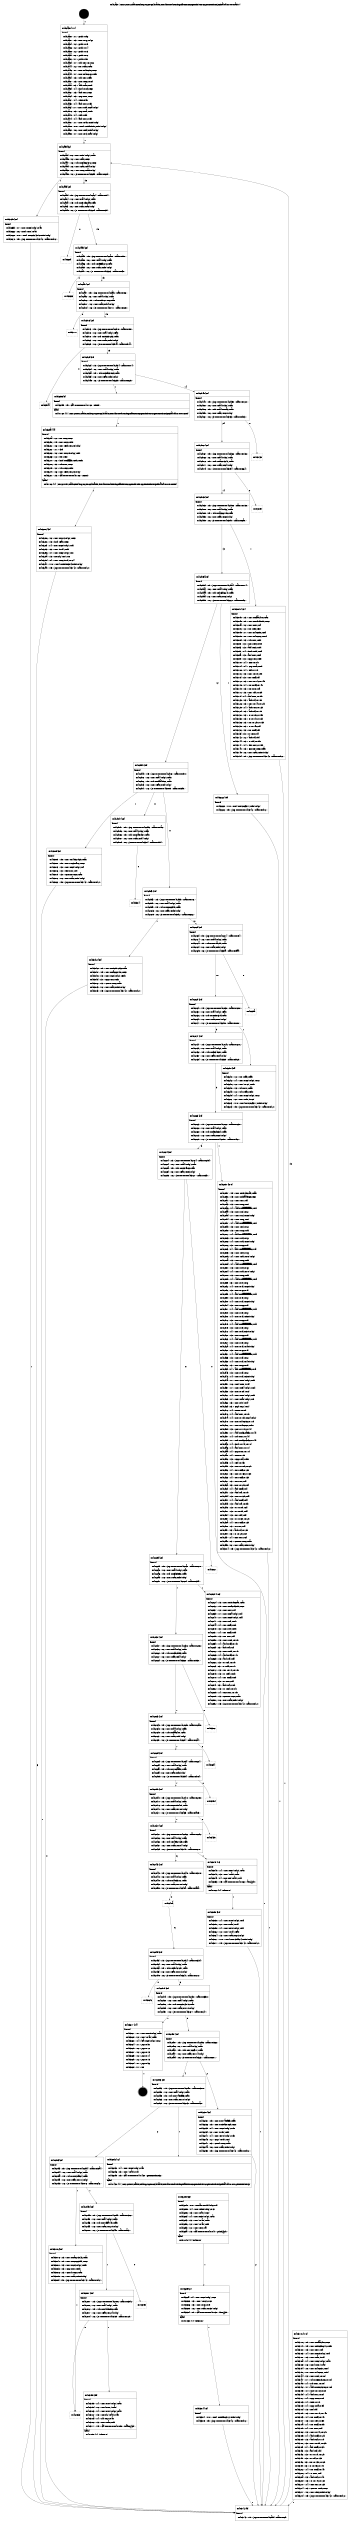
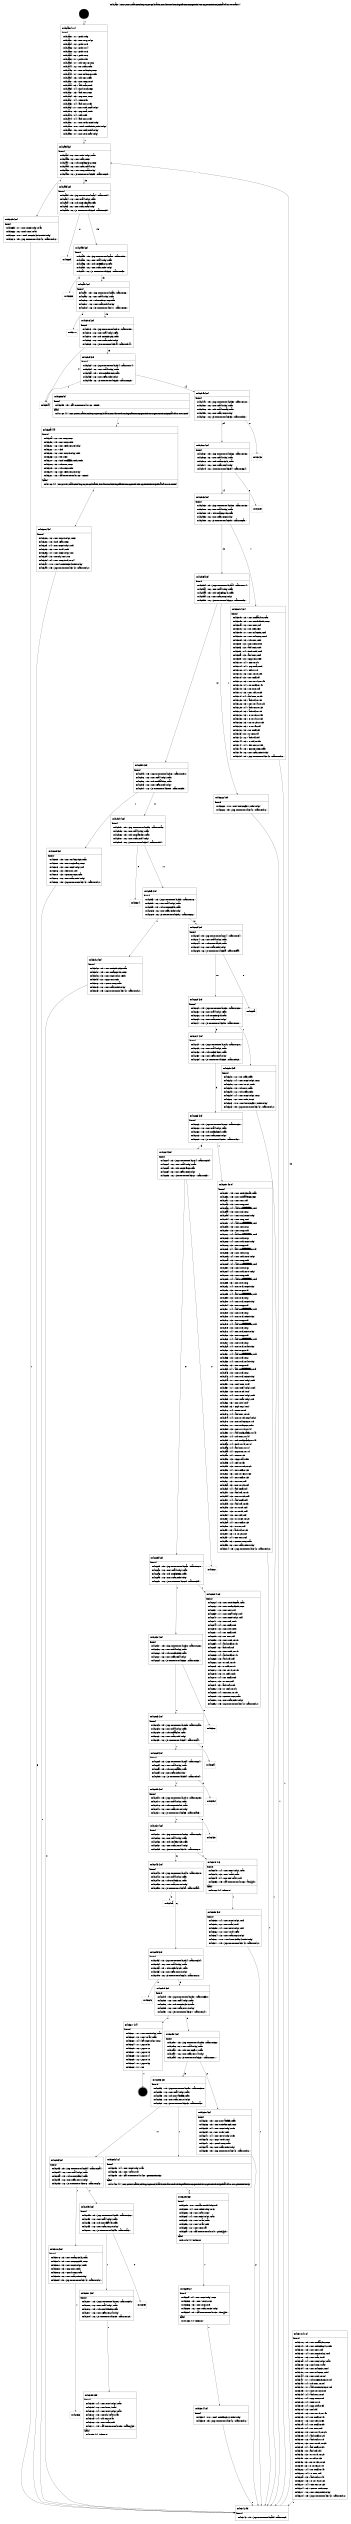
edge "0x402b2f [28]" -> "0x403255 [5]": now "0x402b2f [28]" -> "0x40354a"
edge "0x402bbb [28]" -> "0x402bf3 [28]": now "0x402bd7 [28]" -> "0x402bf3 [28]"
edge "0x402c63 [28]" -> "0x403742 [5]": now "0x4032b0 [34]" -> "0x403742 [5]"
edge "0x4034ea" -> "0x402d5f [28]": now "0x402d43 [28]" -> "0x402d5f [28]"
edge "0x402d97 [28]" -> "0x402db3 [28]": label " 4" -> " 3"
edge "0x402db3 [28]" -> "0x402dcf [28]": label " 2" -> " 11"
edge "0x4032d2 [12]" -> "0x4032de [33]": added, label "1"
edge "0x402e07 [28]" -> "0x402e23": removed, label "0"
